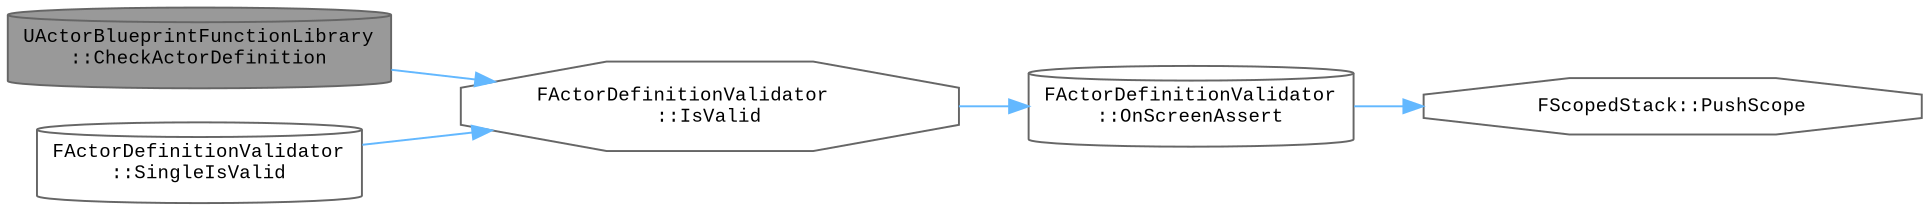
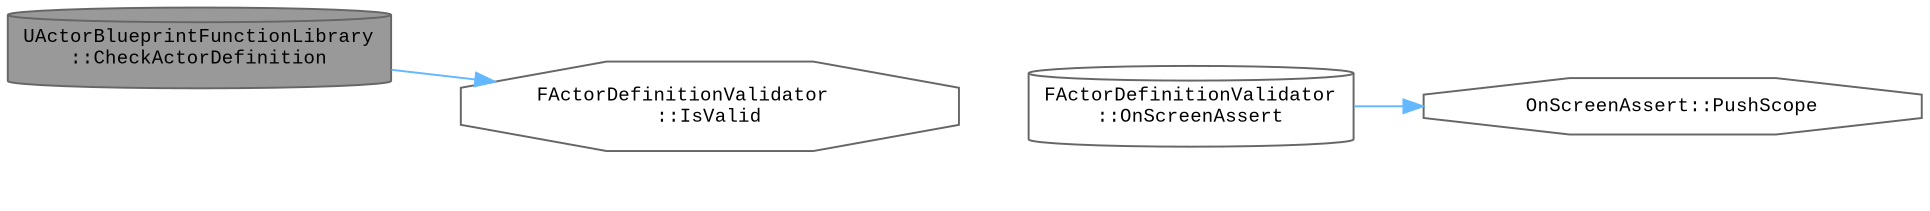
edge "FActorDefinitionValidator ::IsValid" -> "FActorDefinitionValidator ::OnScreenAssert": removed
node "FScopedStack::PushScope": label "FScopedStack::PushScope" -> "OnScreenAssert::PushScope"
node "FActorDefinitionValidator ::SingleIsValid": removed
